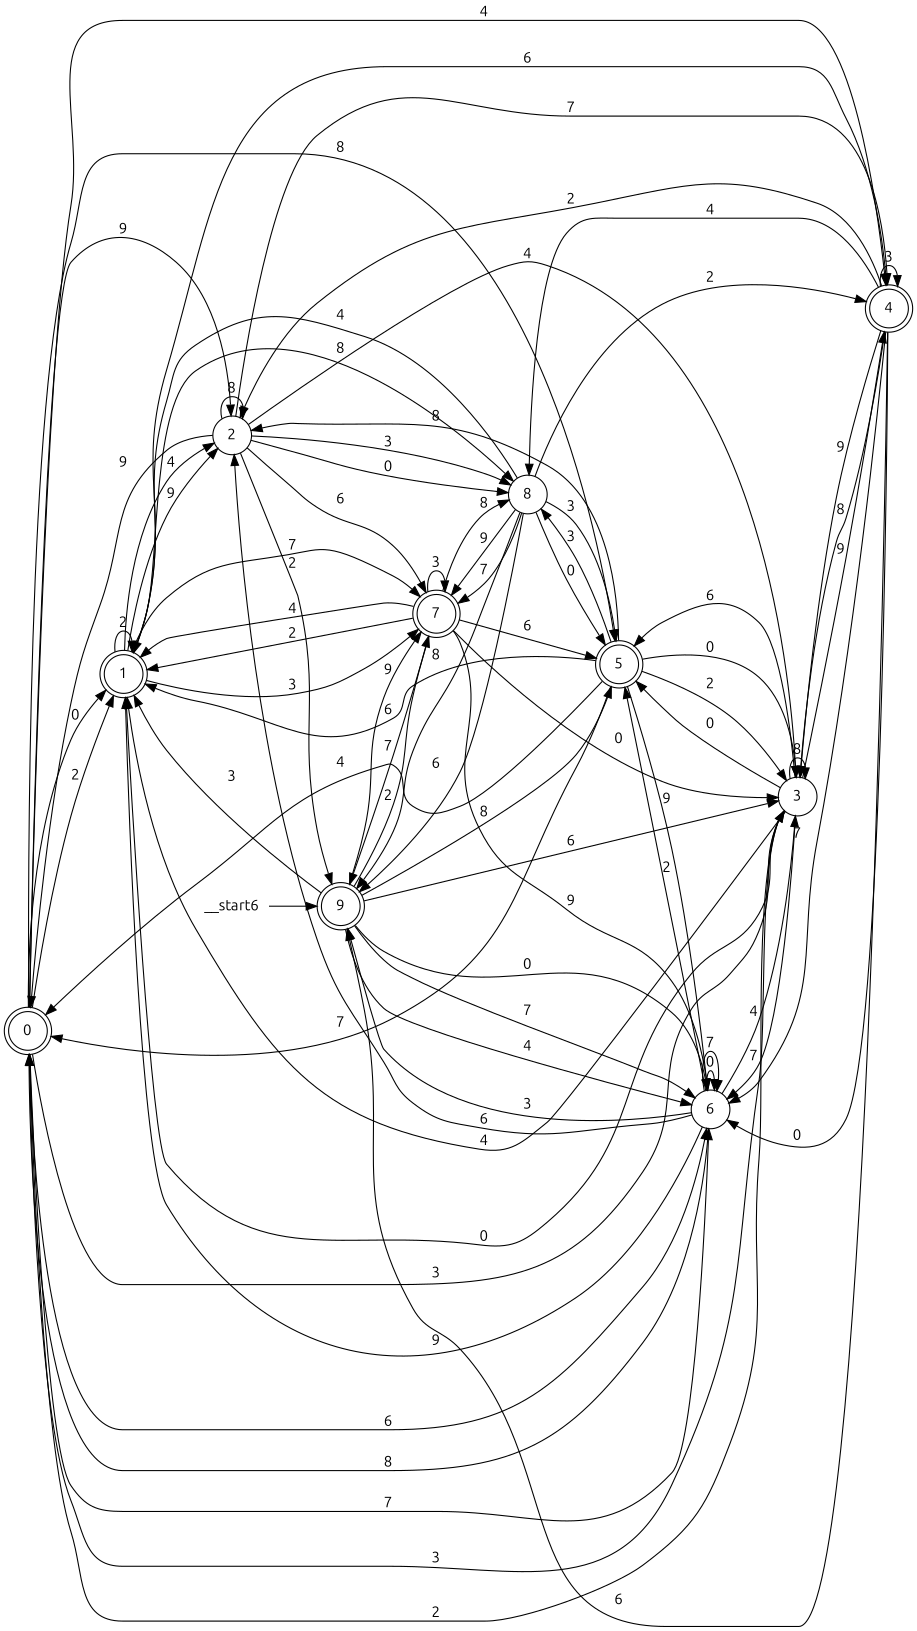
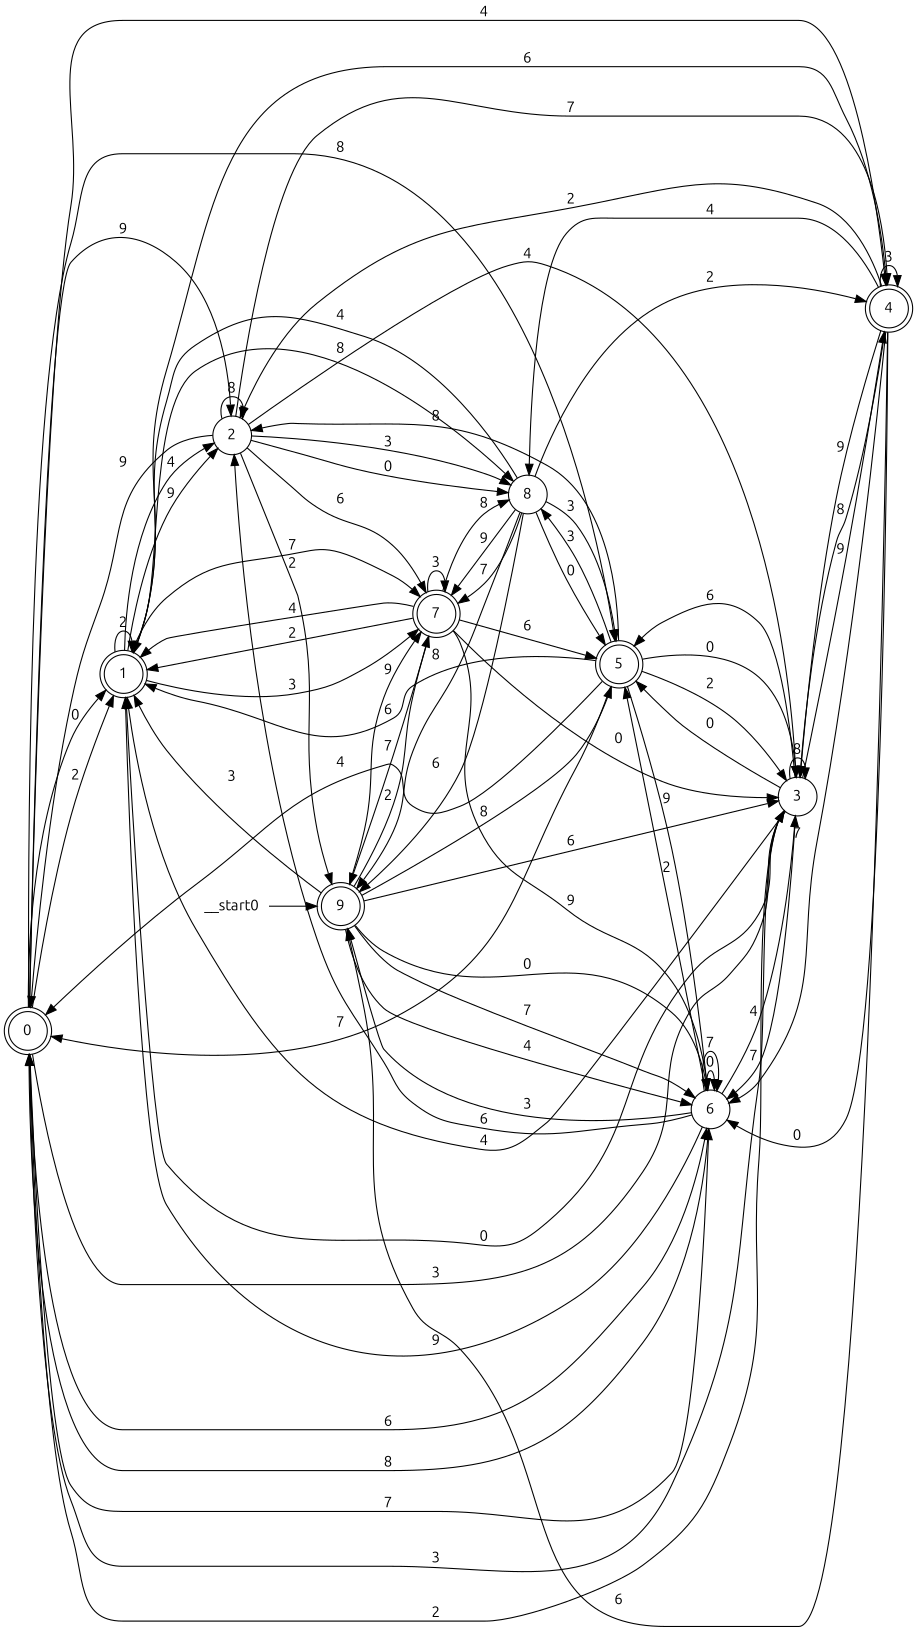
node "__start6": label "__start6" -> "__start0"
